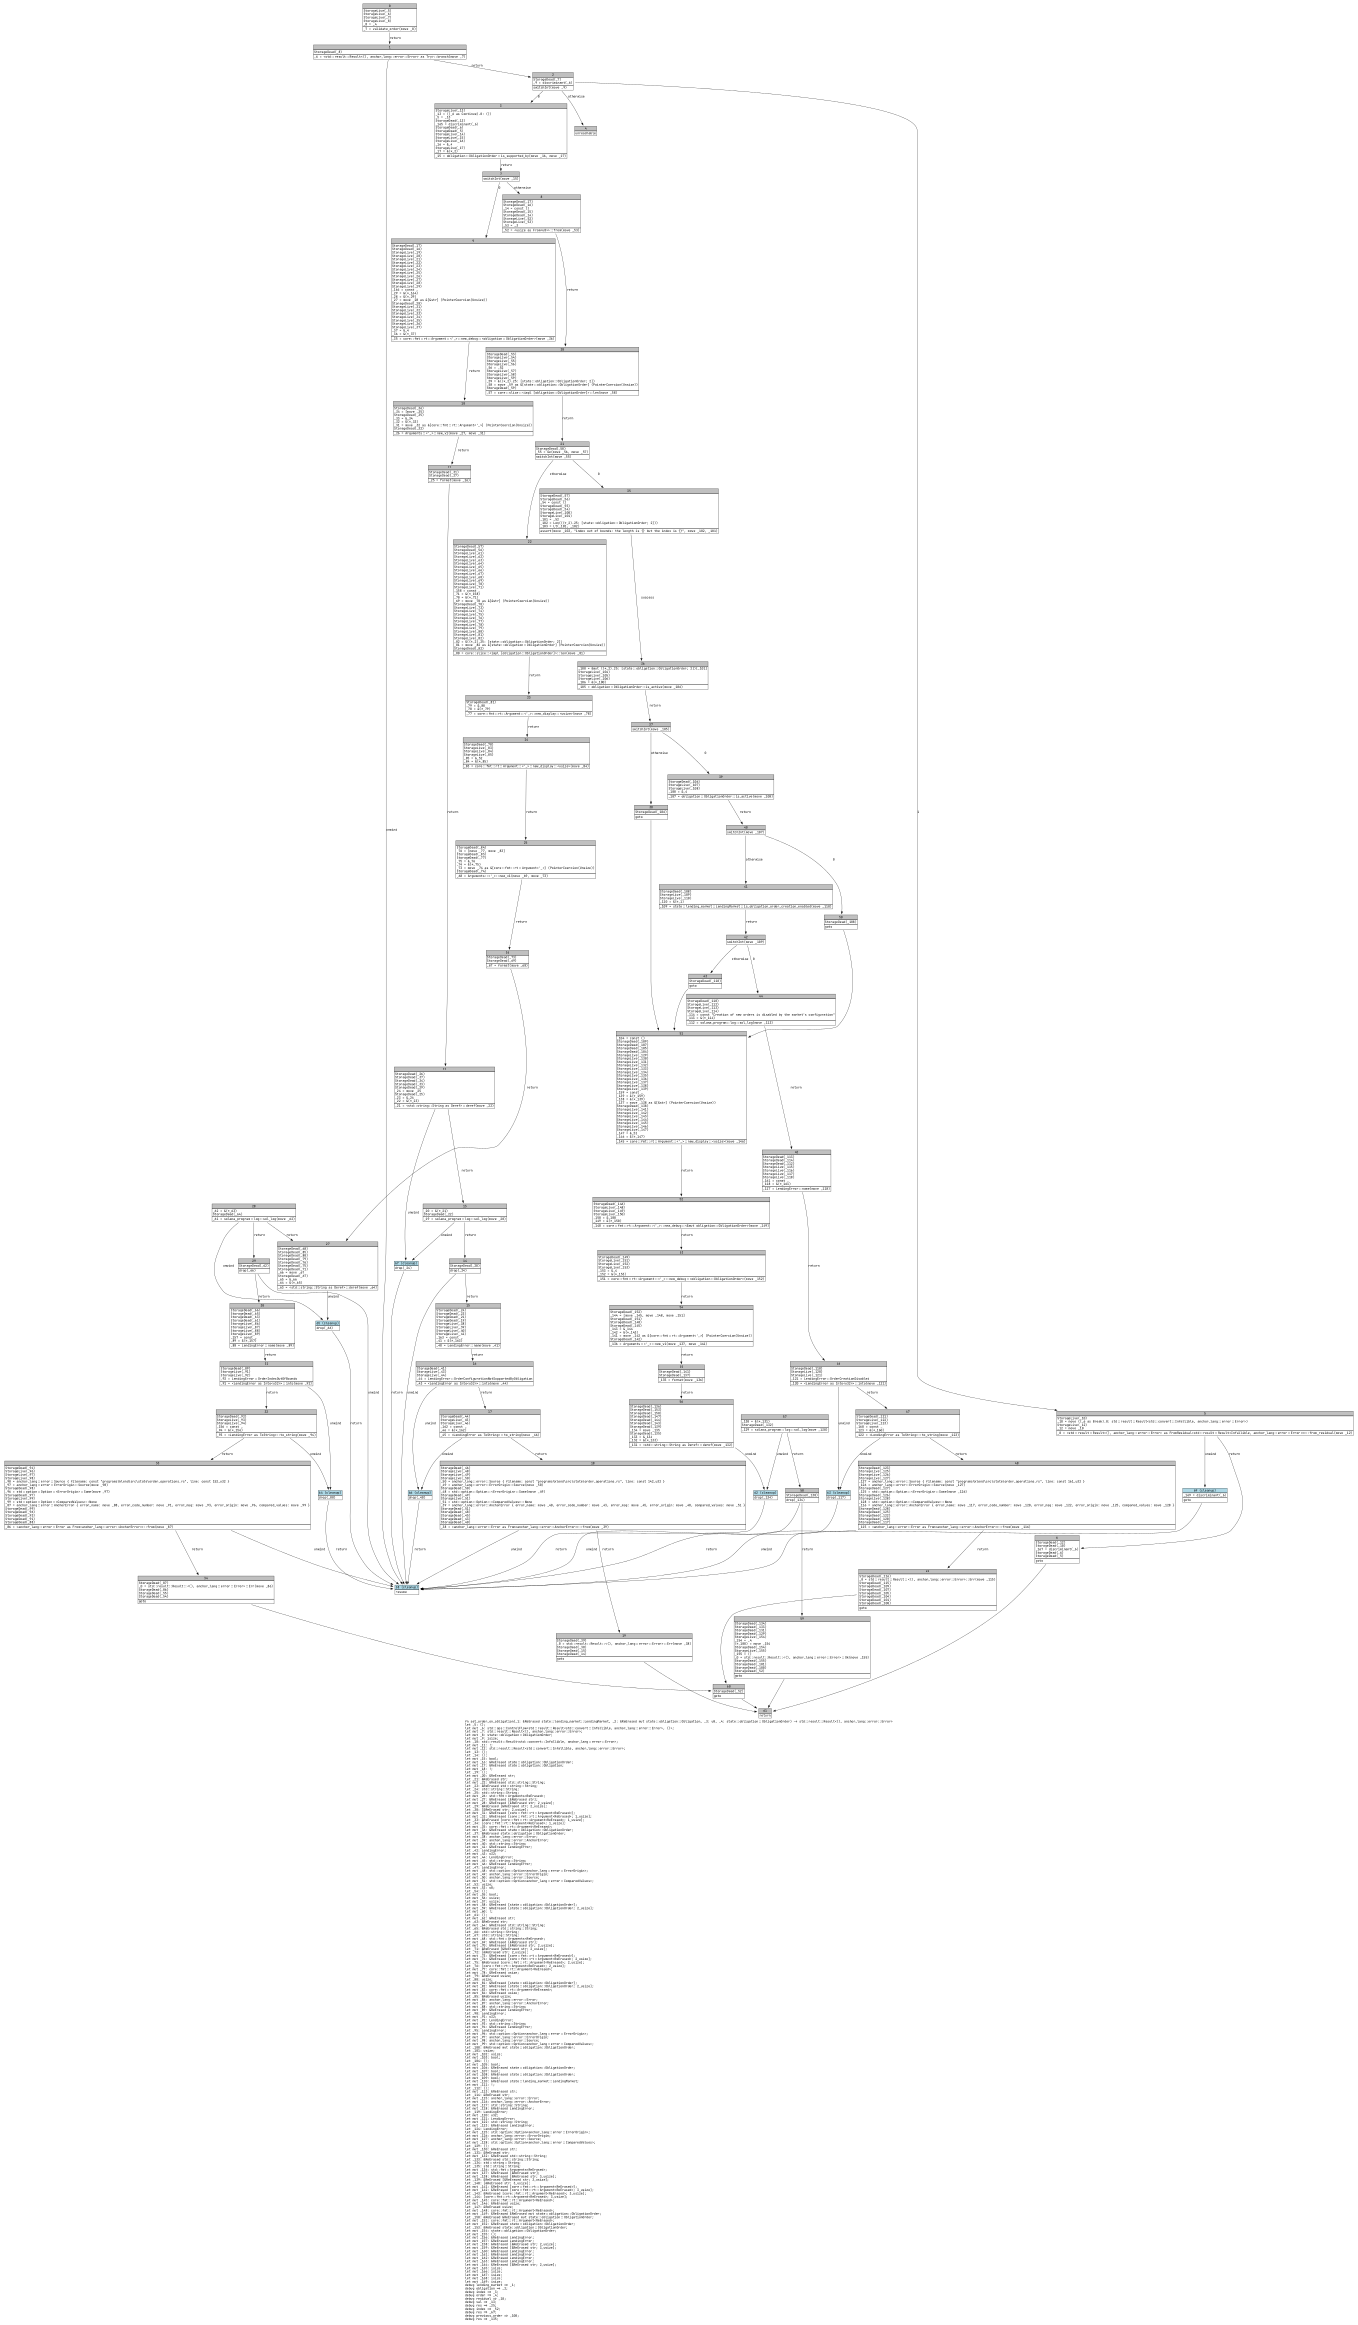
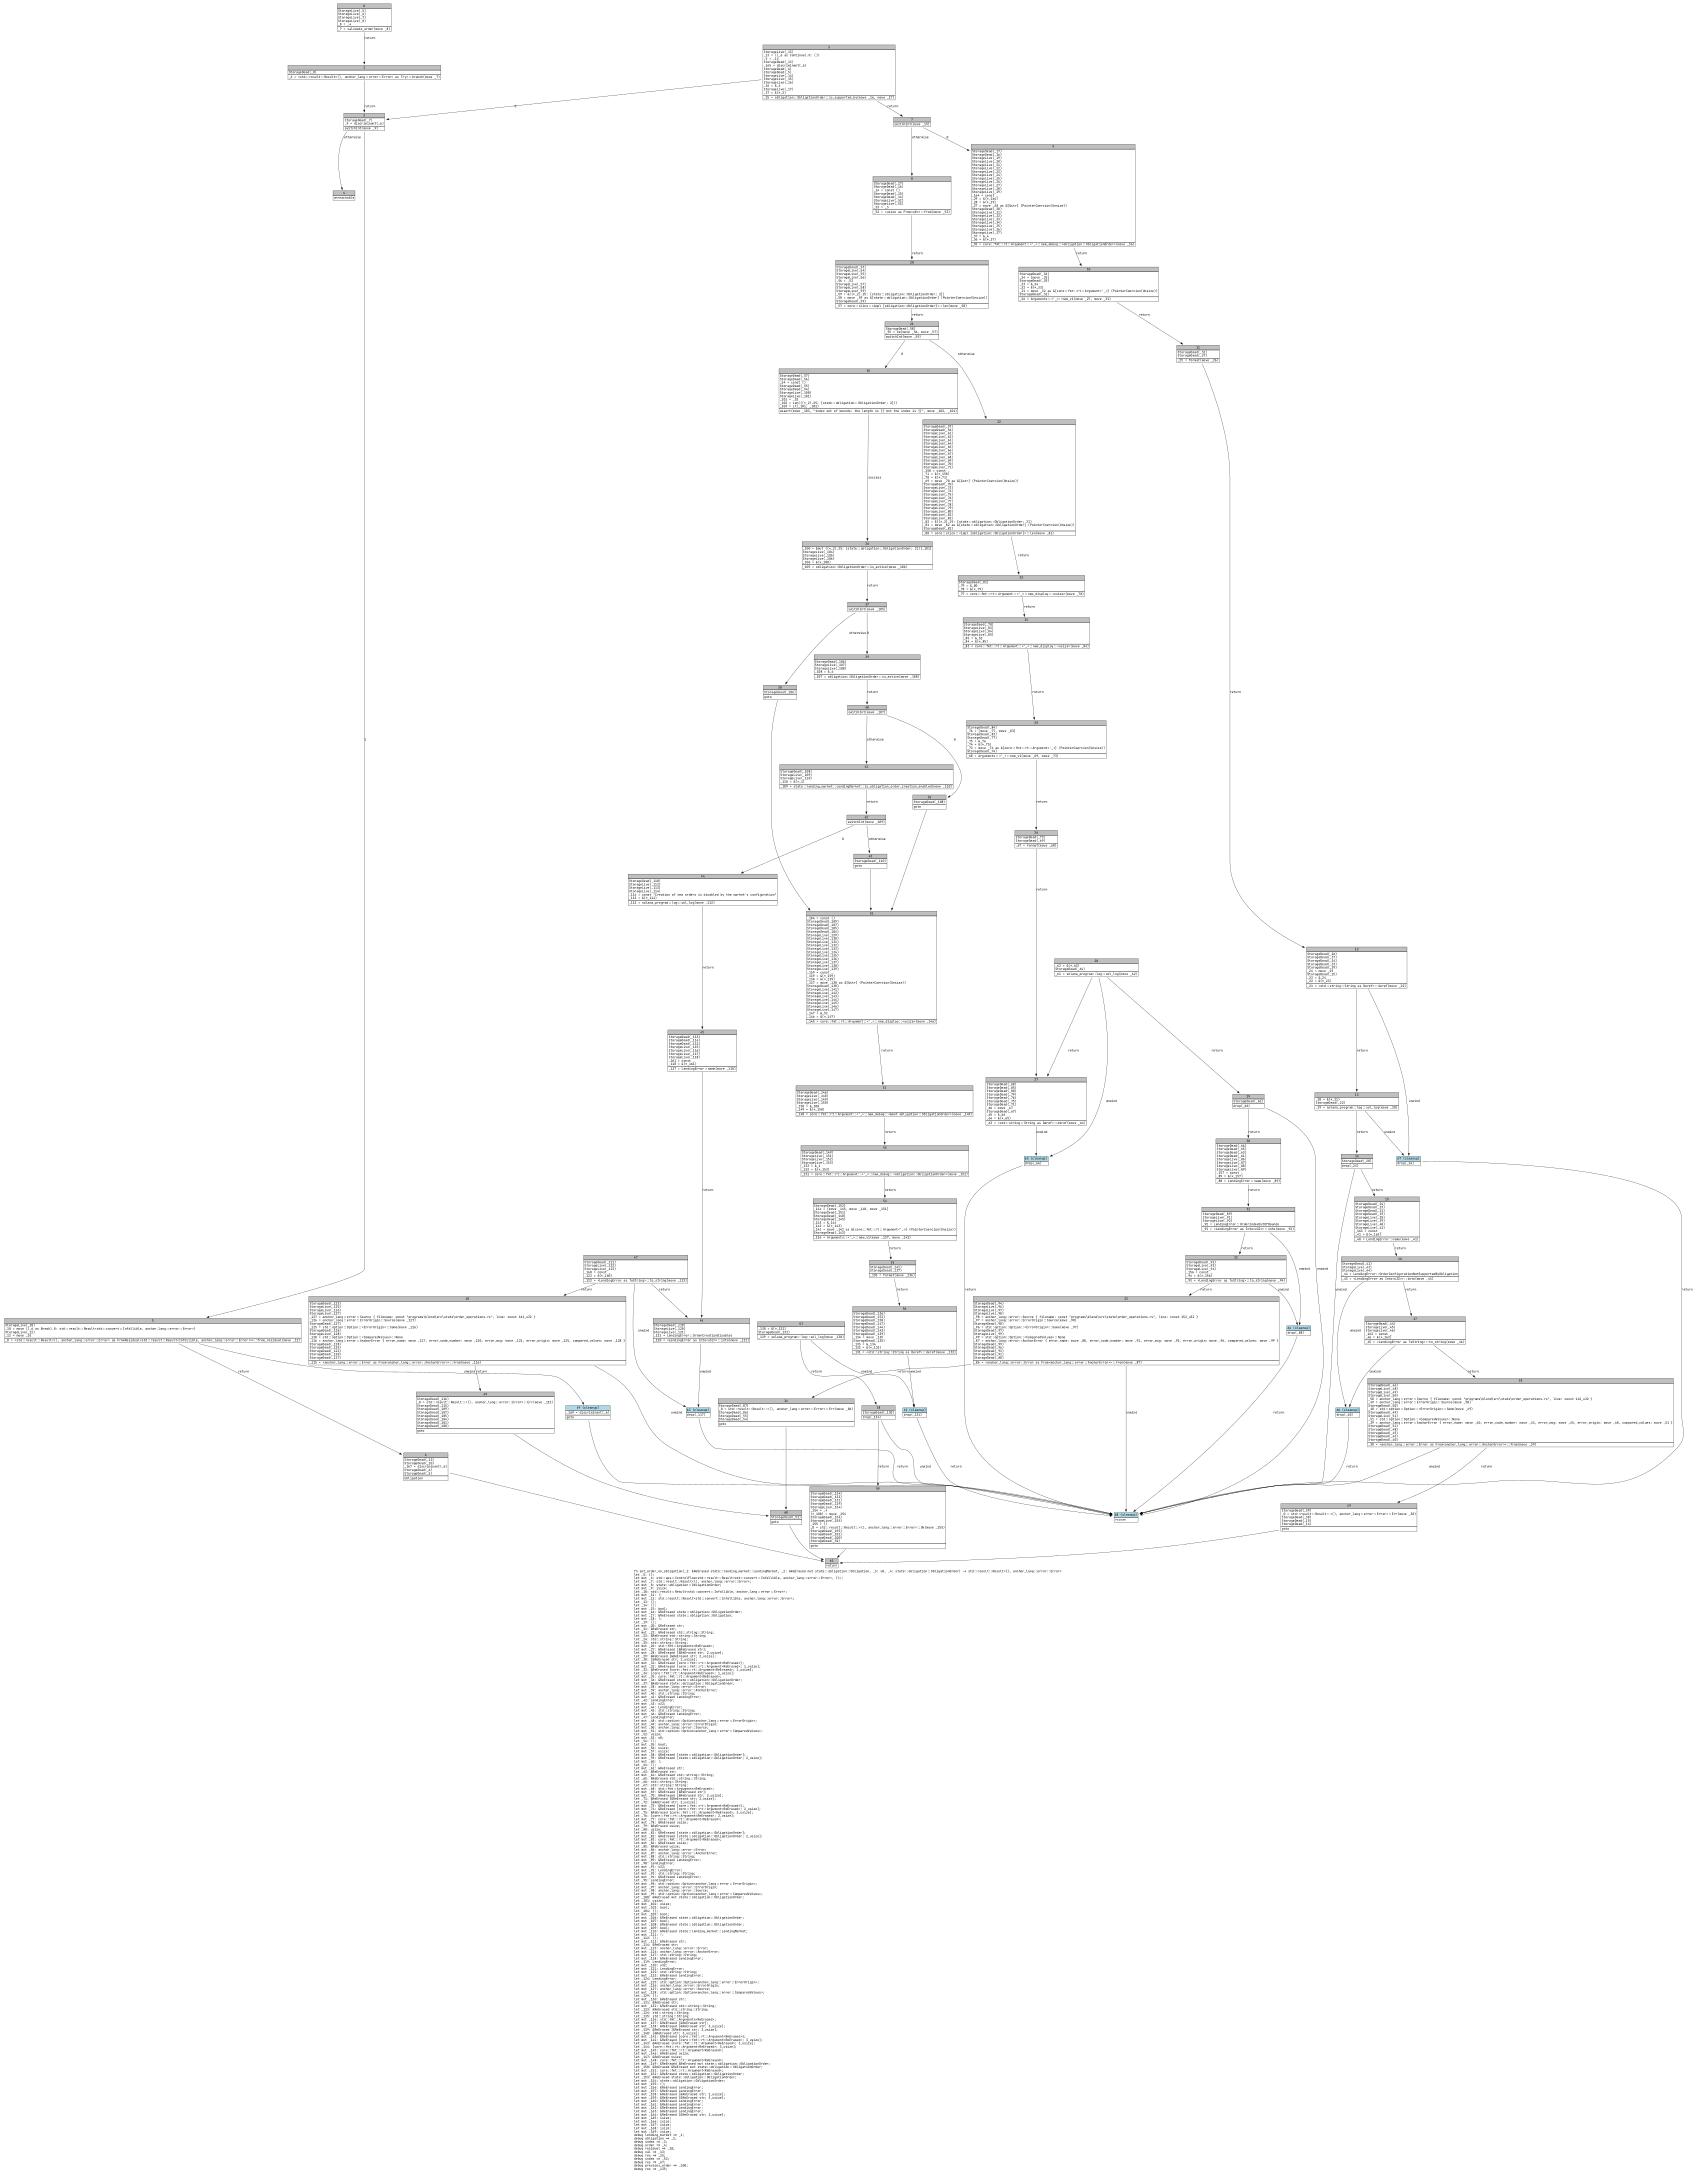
edge "2" -> "3": reversed
edge "1" -> "68 (cleanup)": removed, label "unwind"
edge "46" -> "47": reversed
node "6": text "goto" -> "obligation"
